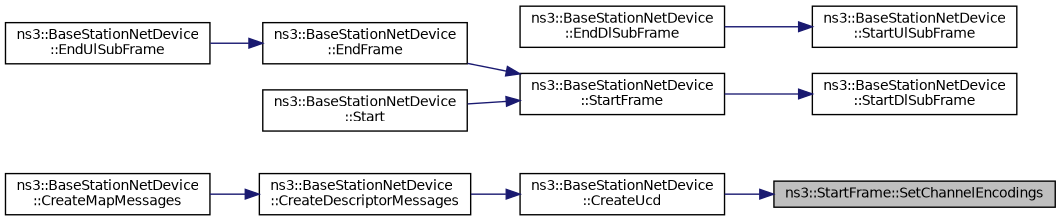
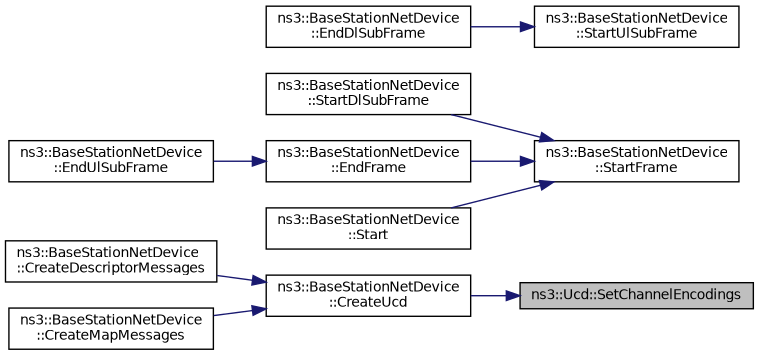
edge "ns3::BaseStationNetDevice ::StartFrame" -> "ns3::BaseStationNetDevice ::StartDlSubFrame": reversed
edge "ns3::BaseStationNetDevice ::CreateMapMessages" -> "ns3::BaseStationNetDevice ::CreateDescriptorMessages": now "ns3::BaseStationNetDevice ::CreateMapMessages" -> "ns3::BaseStationNetDevice ::CreateUcd"
node "ns3::StartFrame::SetChannelEncodings": label "ns3::StartFrame::SetChannelEncodings" -> "ns3::Ucd::SetChannelEncodings"
